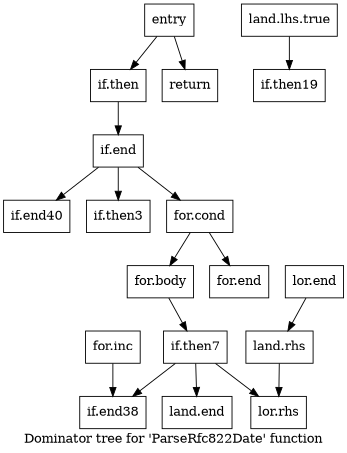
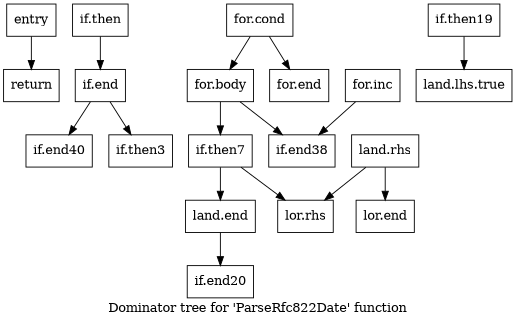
edge "land.lhs.true" -> "if.then19": reversed
edge "entry" -> "if.then": removed
edge "if.end" -> "for.cond": removed
node "if.end20": added
edge "lor.end" -> "land.rhs": reversed
edge "if.then7" -> "if.end38": now "for.body" -> "if.end38"
